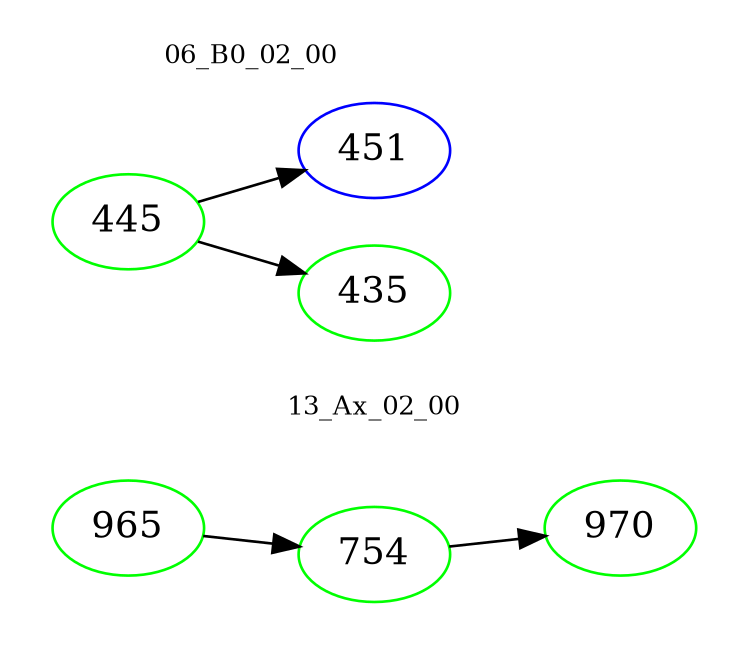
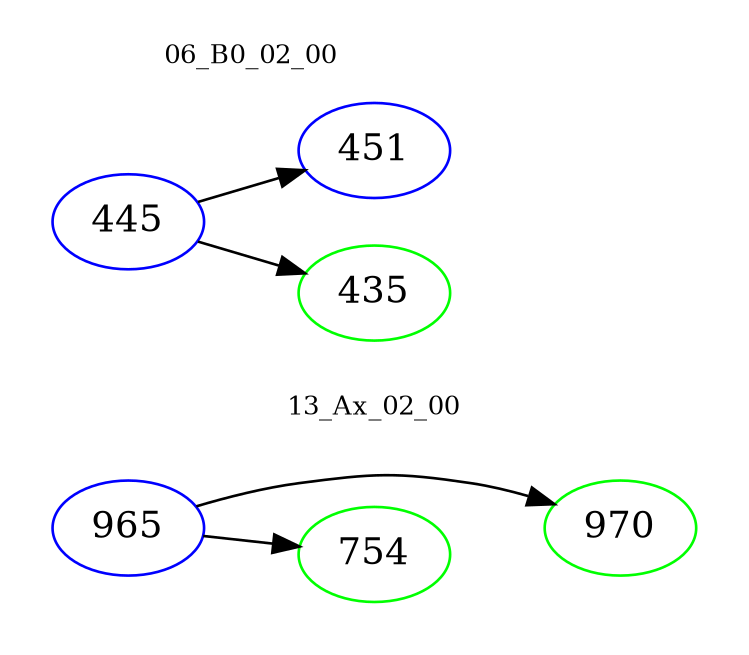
node "445": color green -> blue
node "965": color green -> blue
edge "754" -> "970": now "965" -> "970"
